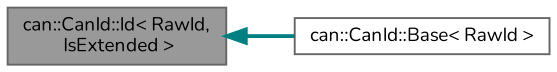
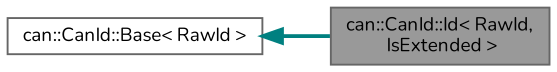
edge "can::CanId::Base< RawId >" -> "can::CanId::Id< RawId, IsExtended >": reversed
